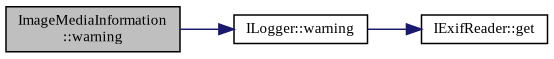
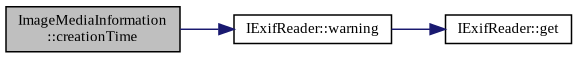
node "ImageMediaInformation ::warning": label "ImageMediaInformation ::warning" -> "ImageMediaInformation ::creationTime"
node "ILogger::warning": label "ILogger::warning" -> "IExifReader::warning"
